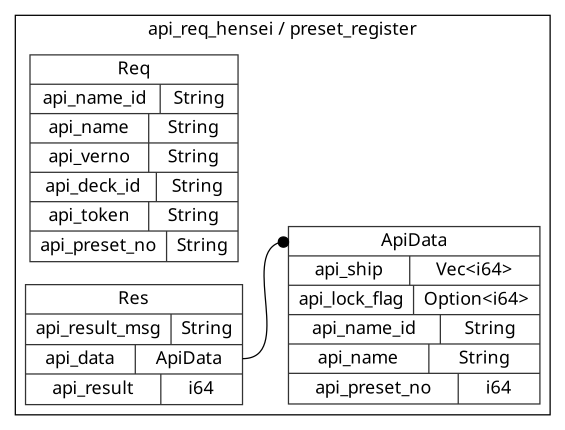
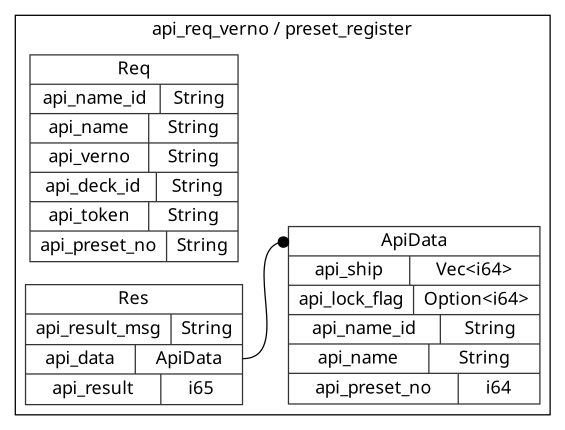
cluster "api_req_hensei / preset_register": label "api_req_hensei / preset_register" -> "api_req_verno / preset_register"
node "Res": text "i64" -> "i65"
